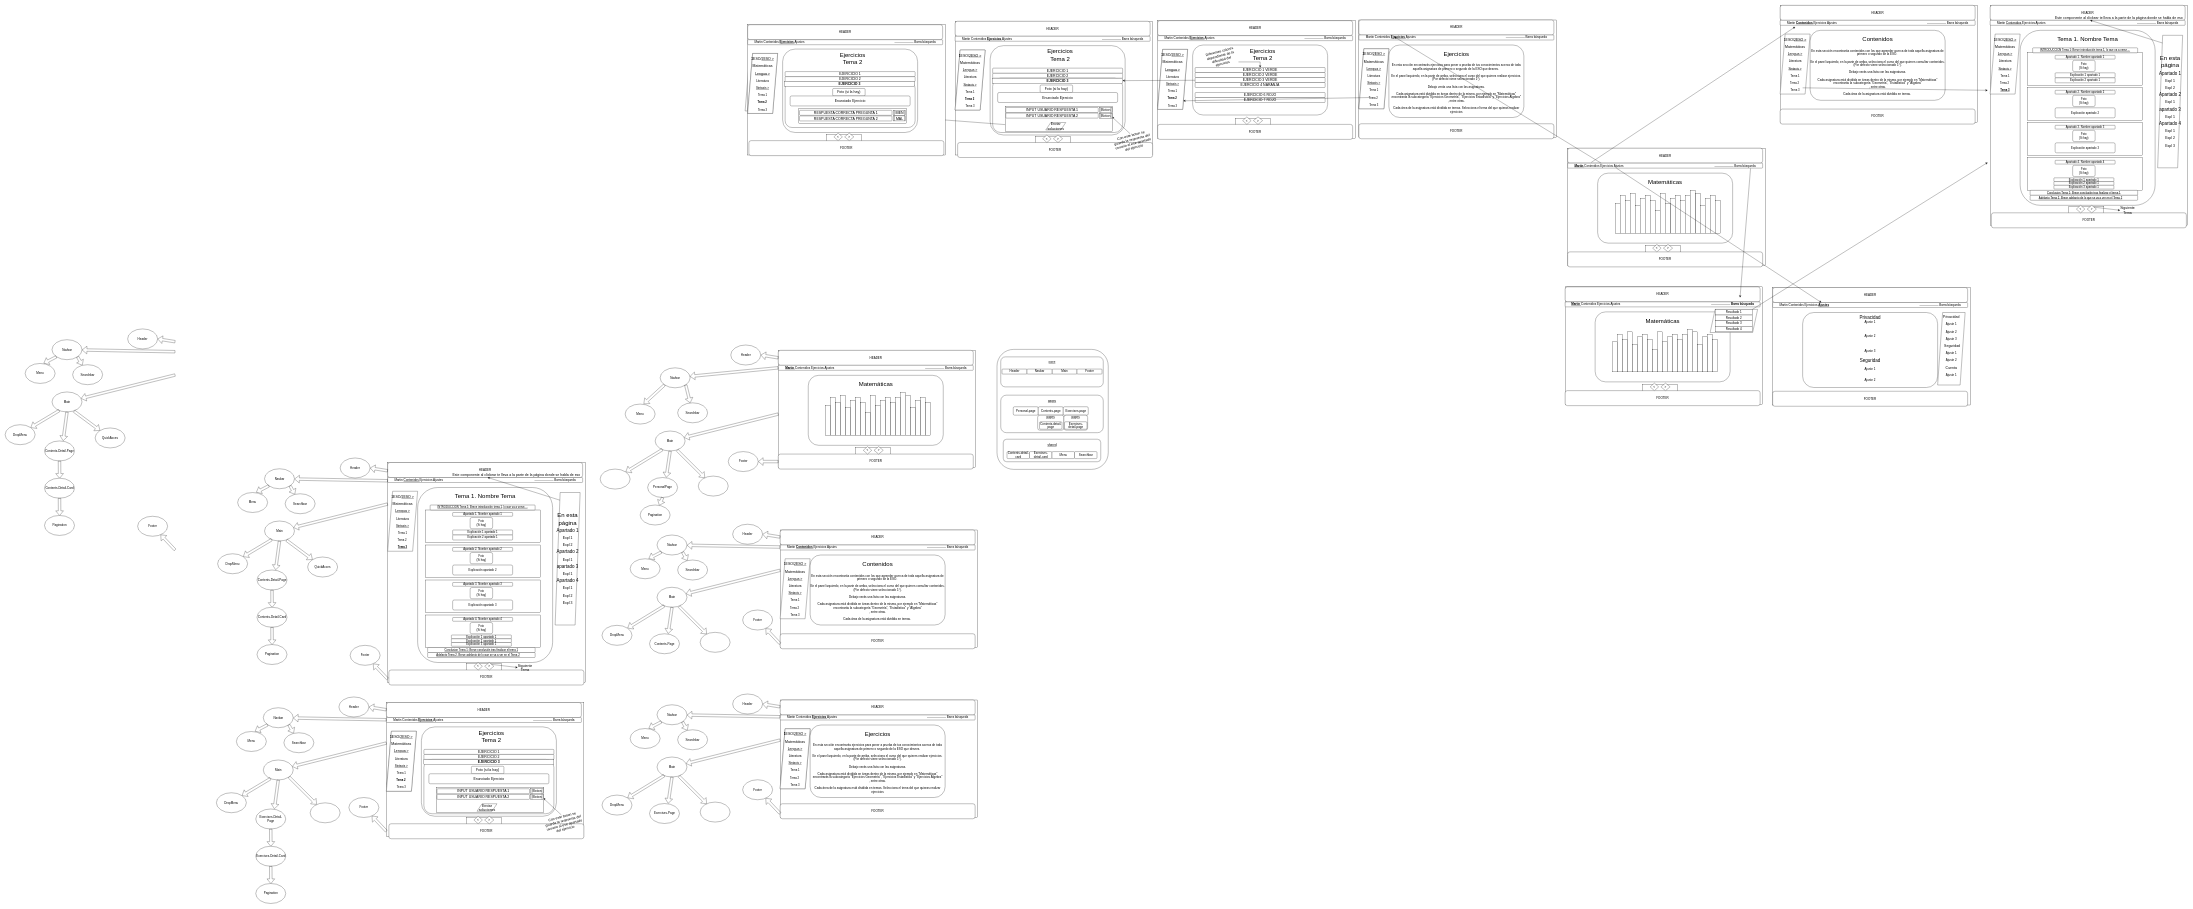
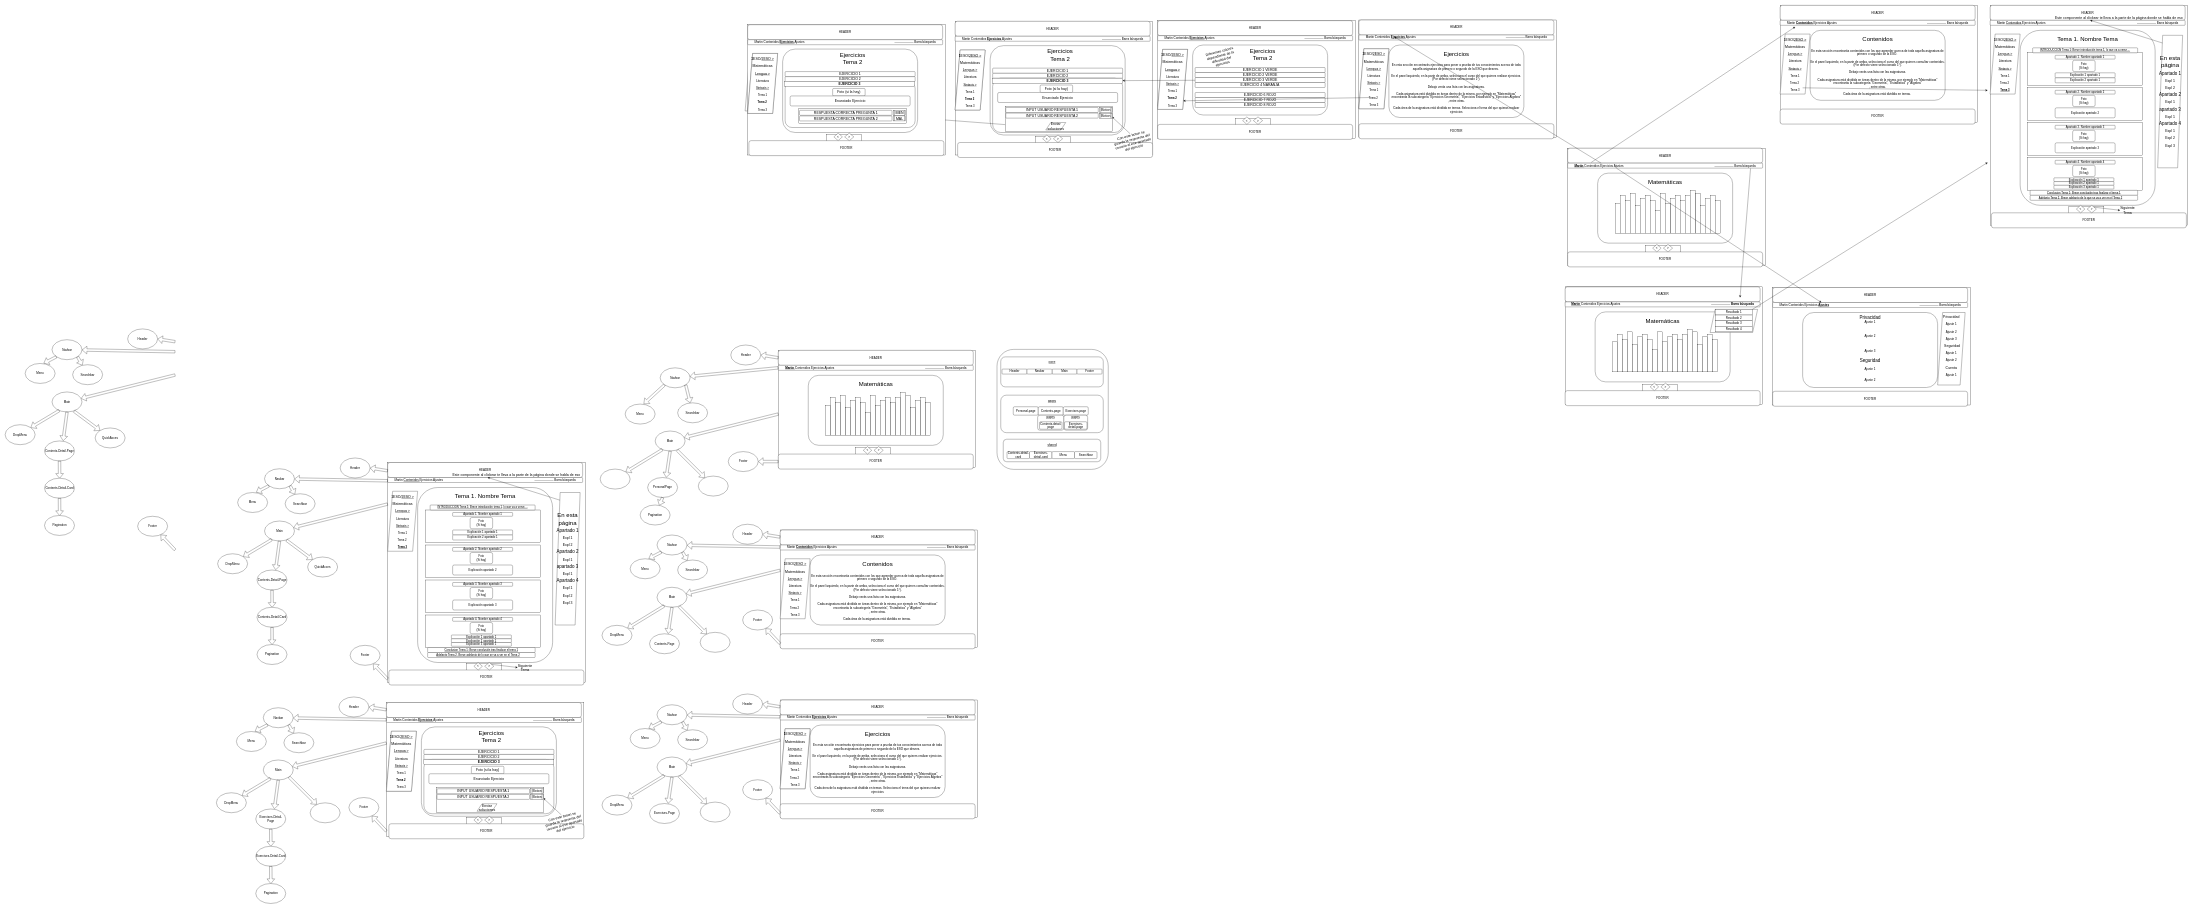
edge "Diferentes colores dependiente de la dificultad del ejercicios" -> "EJERCICIO 1 VERDE": removed
node "EJERCICIO 8 ROJO": added
